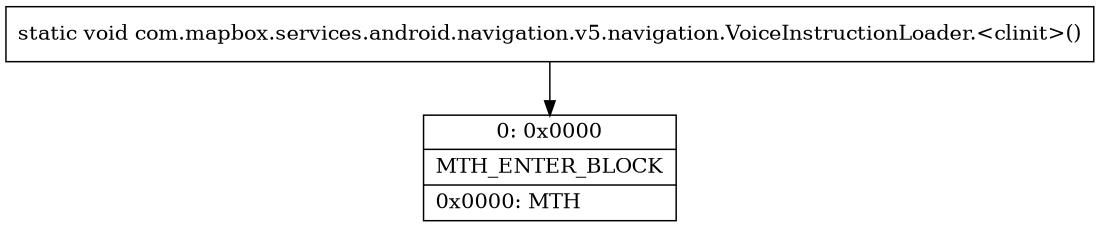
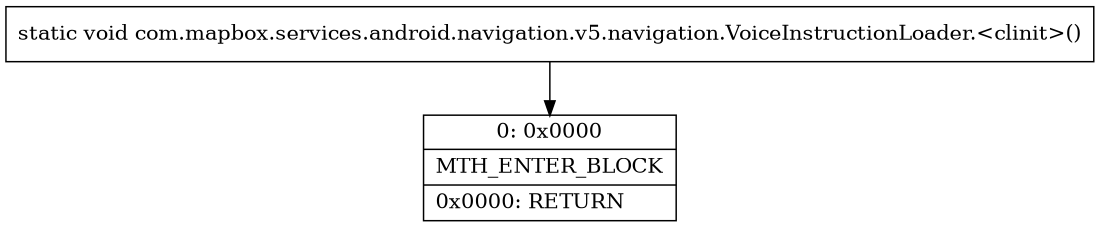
node "0: 0x0000": text "0x0000: MTH" -> "0x0000: RETURN"
